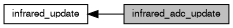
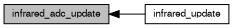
edge "infrared_adc_update" -> "infrared_update": reversed
